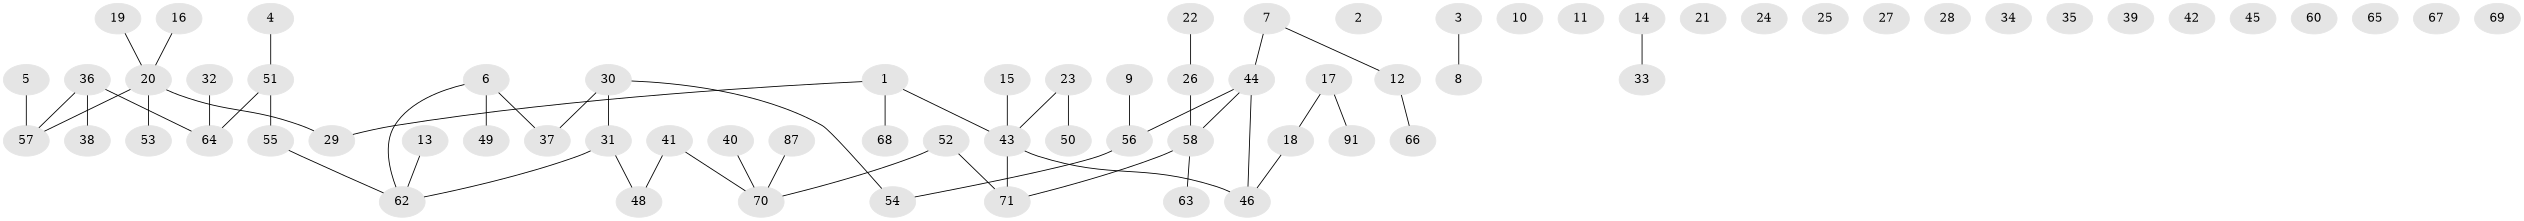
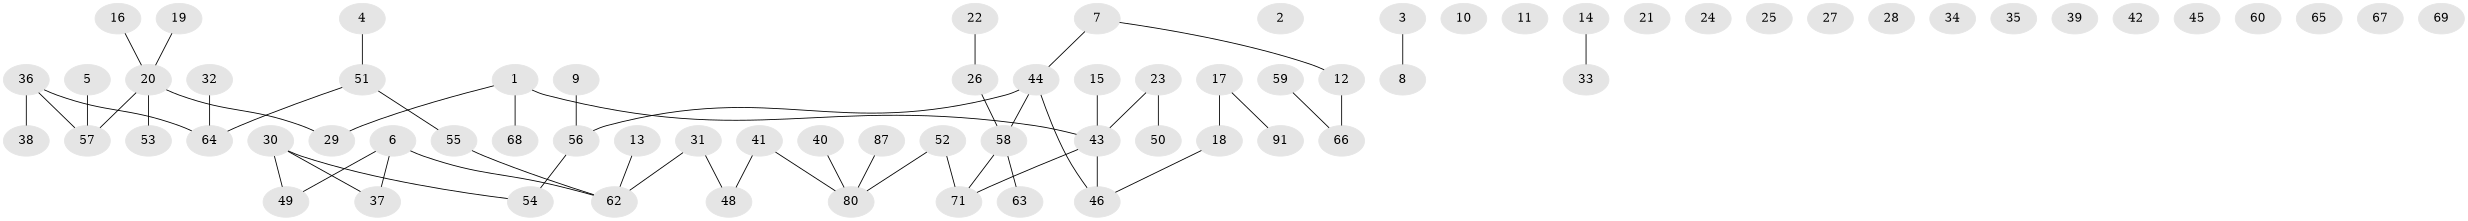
node "59": added
edge "30" -- "31": now "30" -- "49"
node "70": label "70" -> "80"
